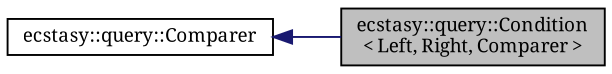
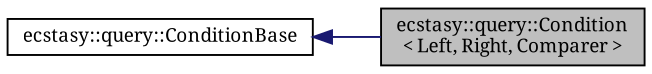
node "ecstasy::query::Comparer": label "ecstasy::query::Comparer" -> "ecstasy::query::ConditionBase"
